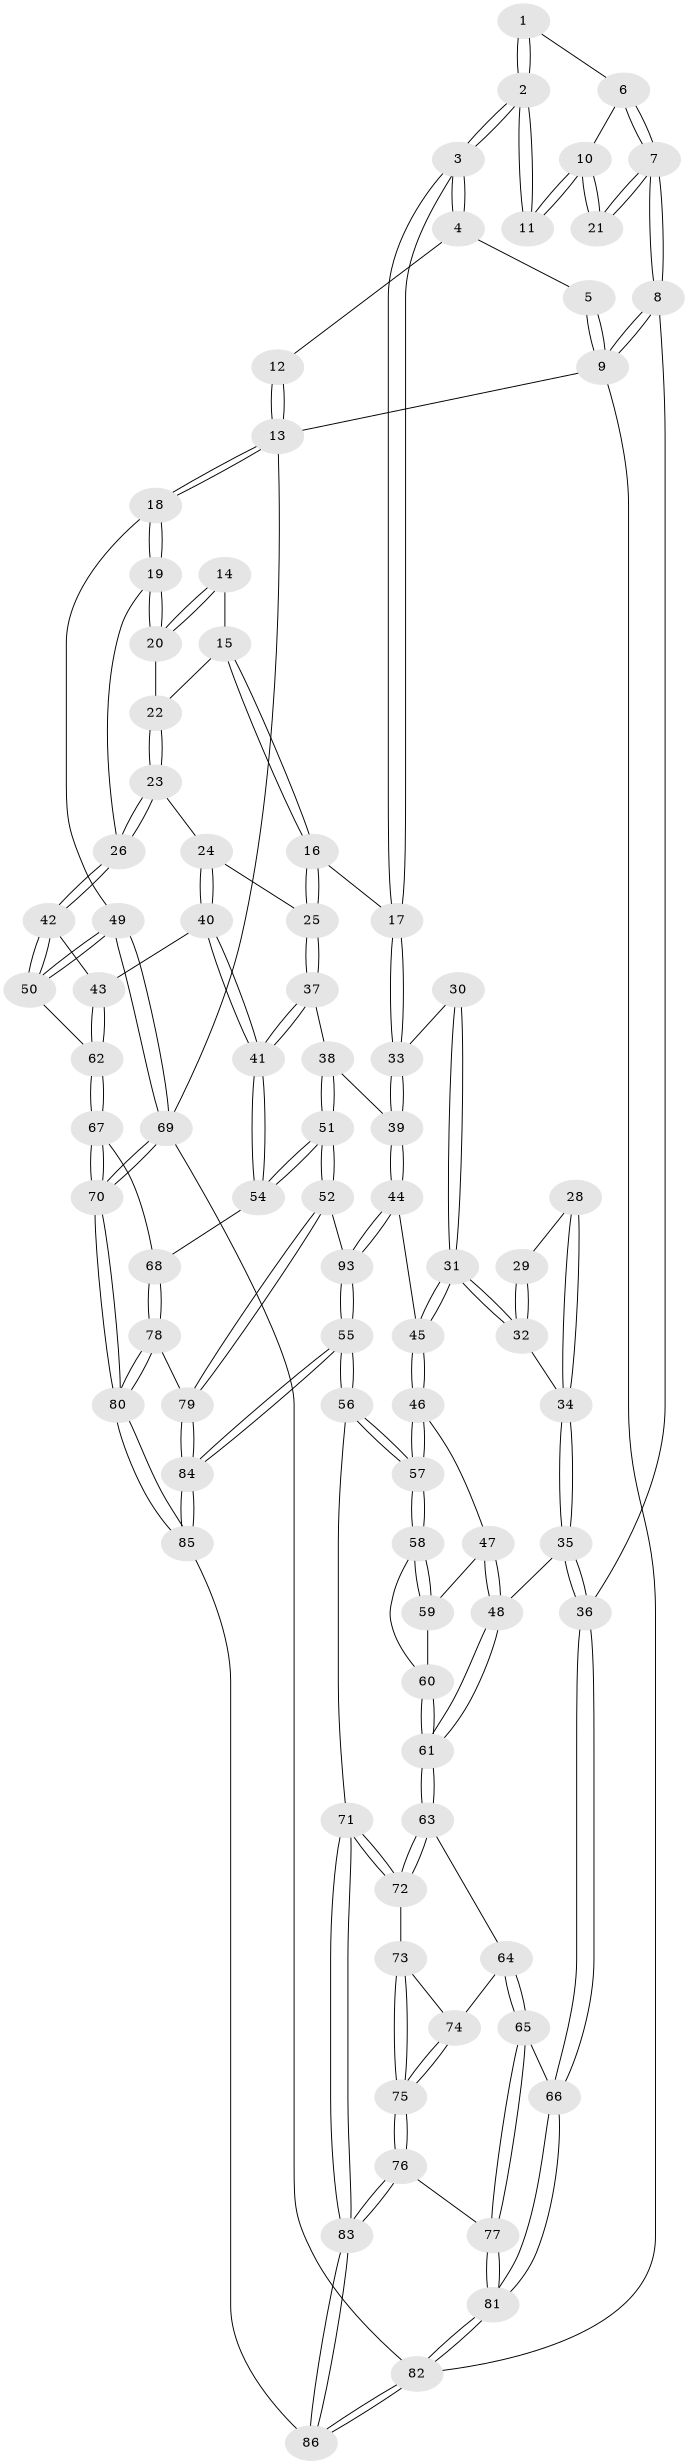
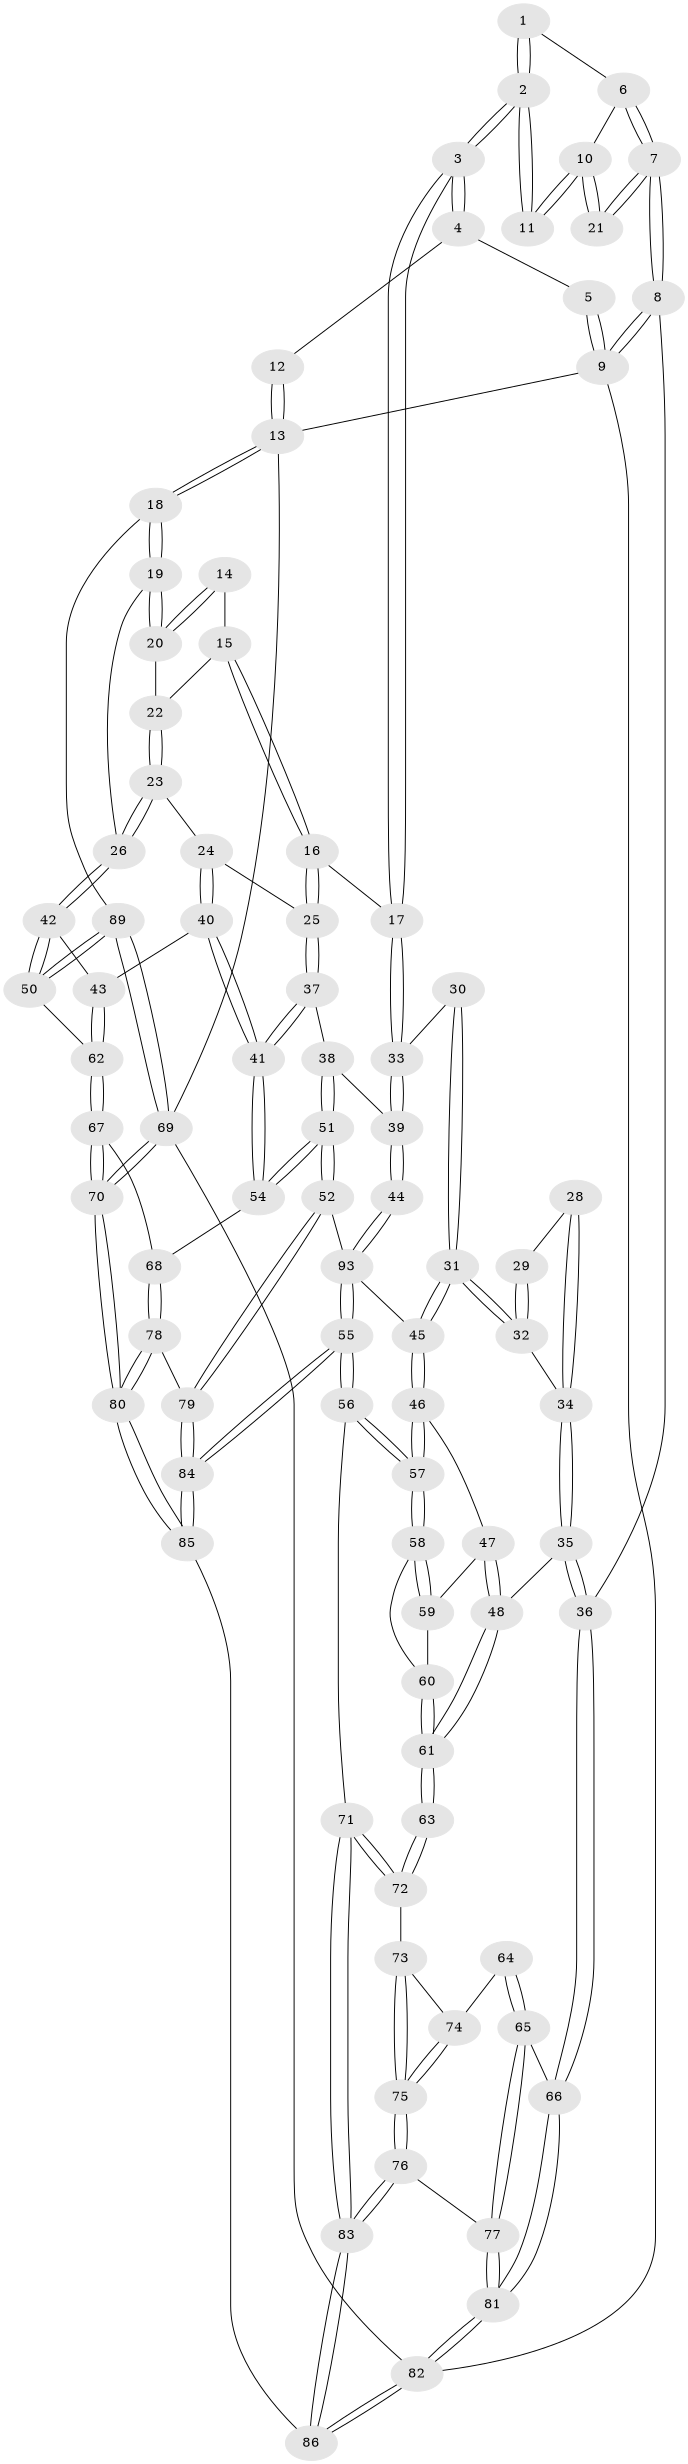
node "49": label "49" -> "89"
edge "44" -- "45": now "93" -- "45"
edge "63" -- "64": removed
